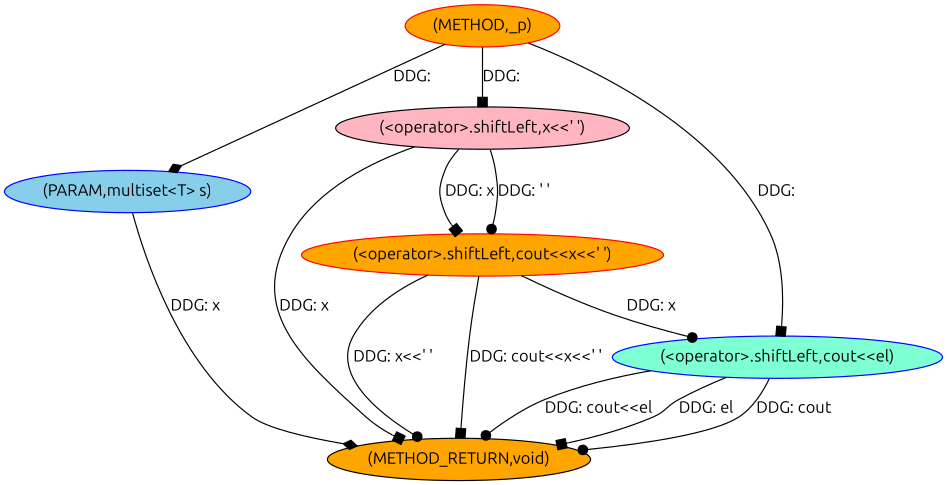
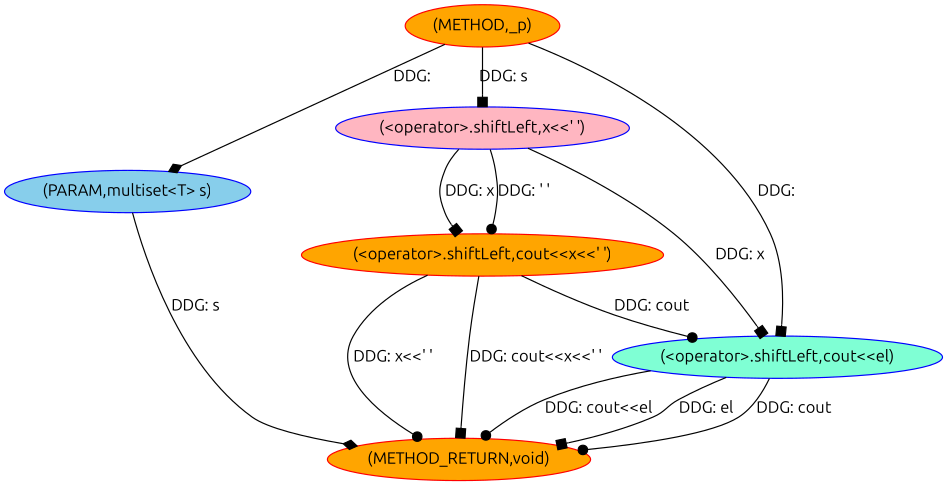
edge "(METHOD,_p)" -> "(<operator>.shiftLeft,x<<' ')": label "DDG: " -> "DDG: s"
node "(<operator>.shiftLeft,x<<' ')": color black -> blue
edge "(<operator>.shiftLeft,x<<' ')" -> "(METHOD_RETURN,void)": now "(<operator>.shiftLeft,x<<' ')" -> "(<operator>.shiftLeft,cout<<el)"
edge "(PARAM,multiset<T> s)" -> "(METHOD_RETURN,void)": label "DDG: x" -> "DDG: s"
edge "(<operator>.shiftLeft,cout<<x<<' ')" -> "(<operator>.shiftLeft,cout<<el)": label "DDG: x" -> "DDG: cout"
node "(METHOD_RETURN,void)": color black -> red
